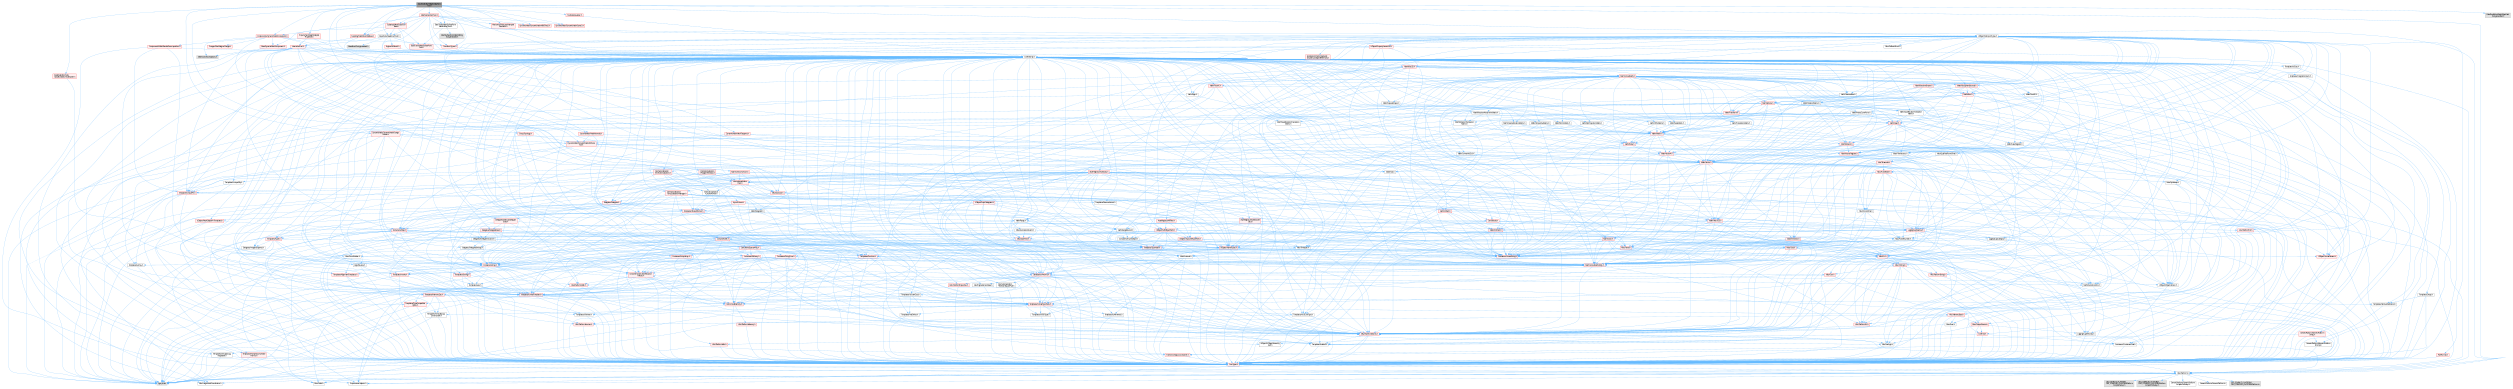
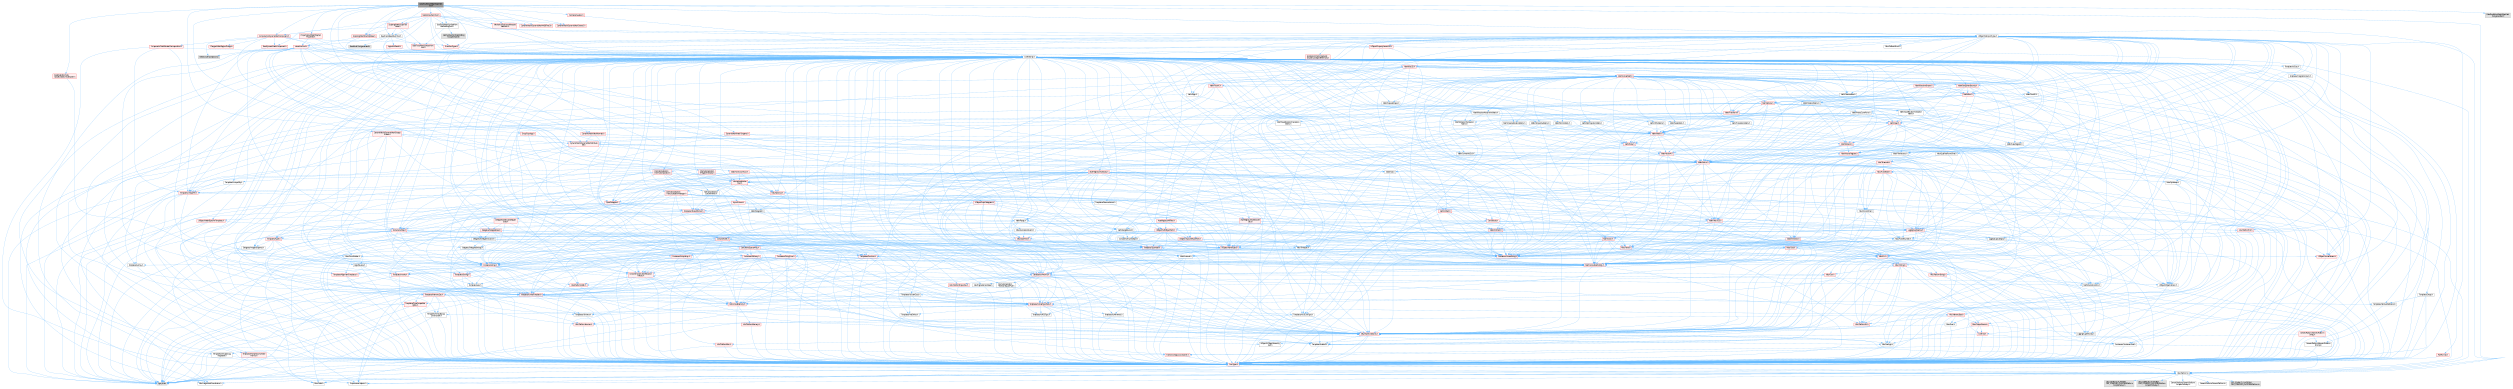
node "Delegates/Delegate.h": label "Delegates/Delegate.h" -> "Quat/Delegate.h"
